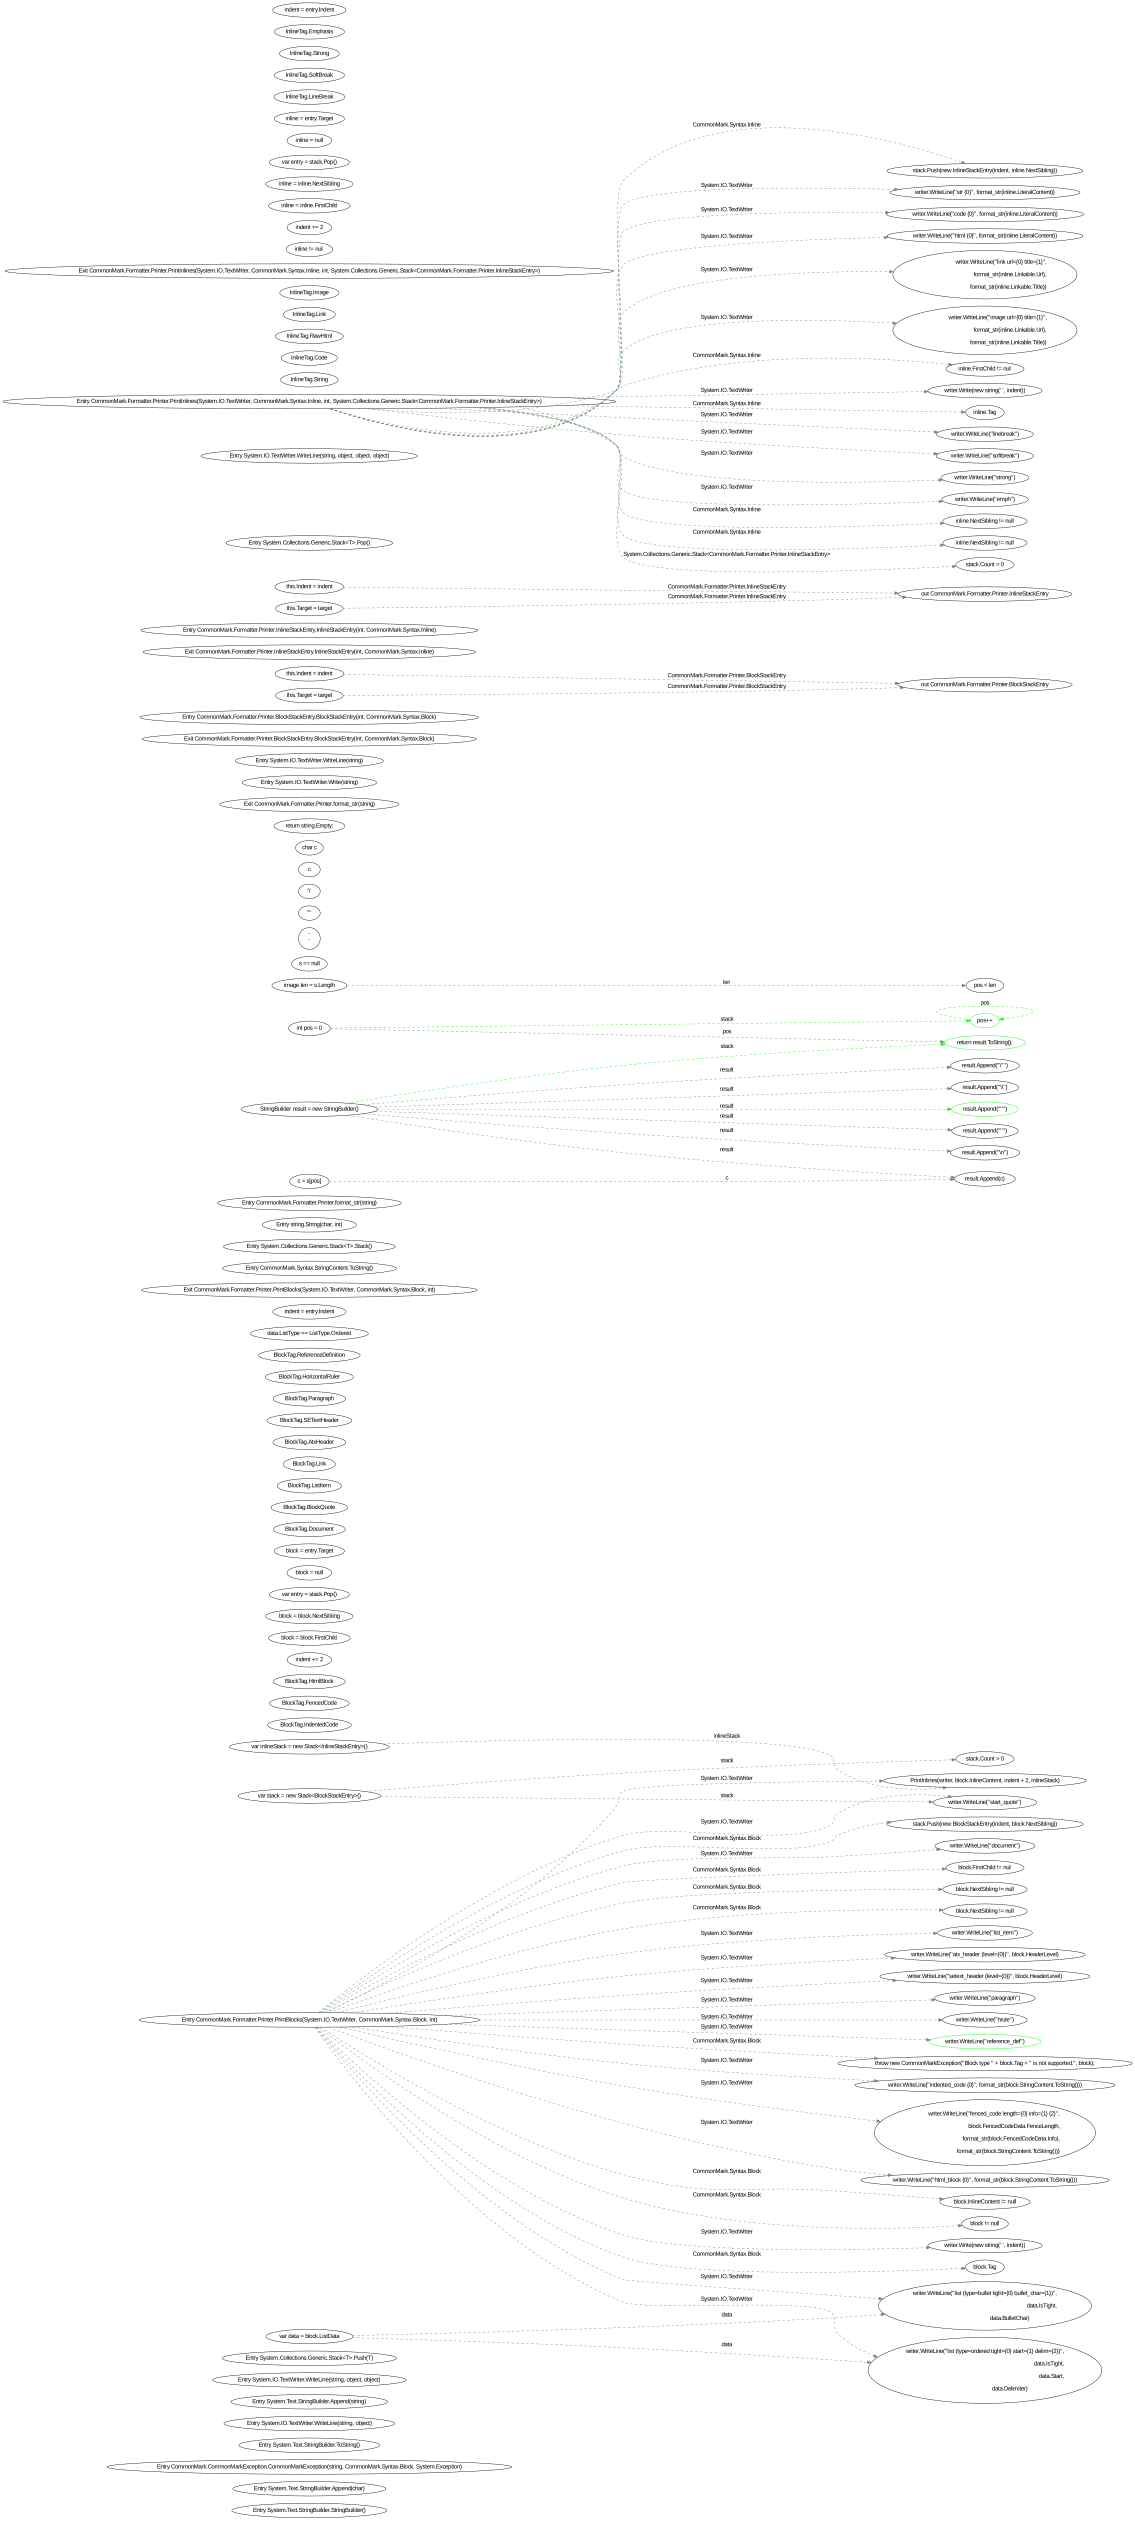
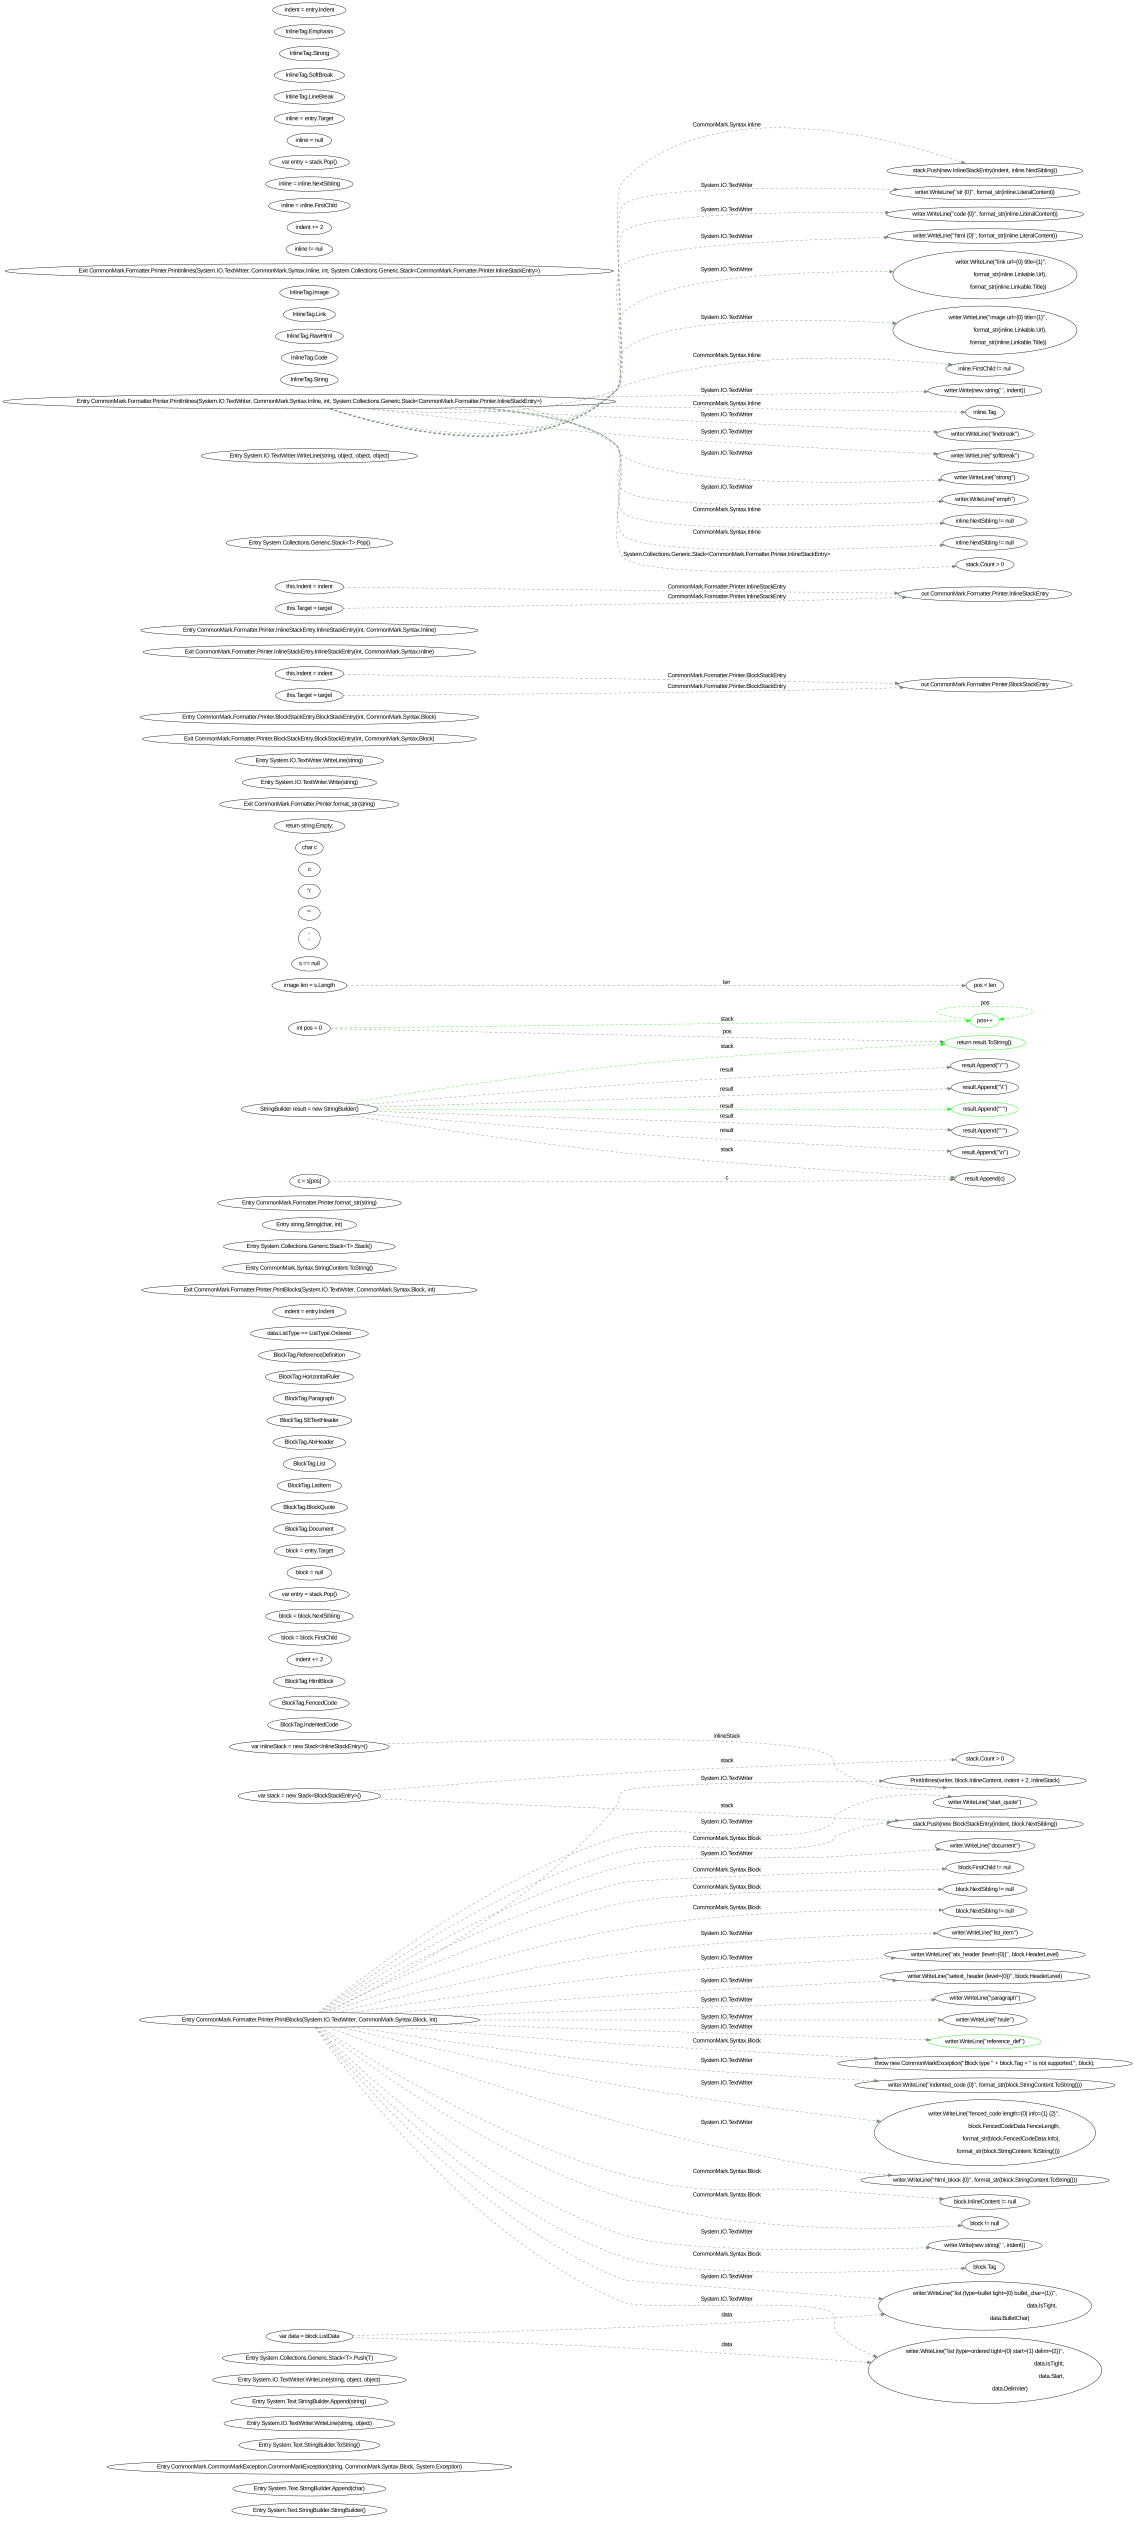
edge "StringBuilder result = new StringBuilder()" -> "result.Append(c)": label "result" -> "stack"
node "BlockTag.Link": label "BlockTag.Link" -> "BlockTag.List"
edge "var stack = new Stack<BlockStackEntry>()" -> "writer.WriteLine(''start_quote'')": now "var stack = new Stack<BlockStackEntry>()" -> "stack.Push(new BlockStackEntry(indent, block.NextSibling))"
